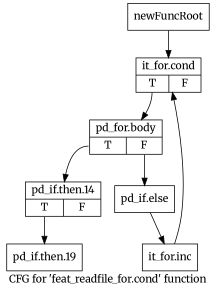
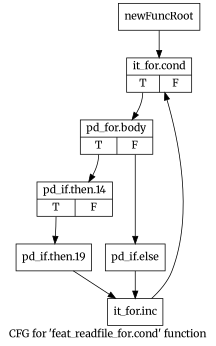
edge "pd_if.then.19" -> "it_for.inc": added
